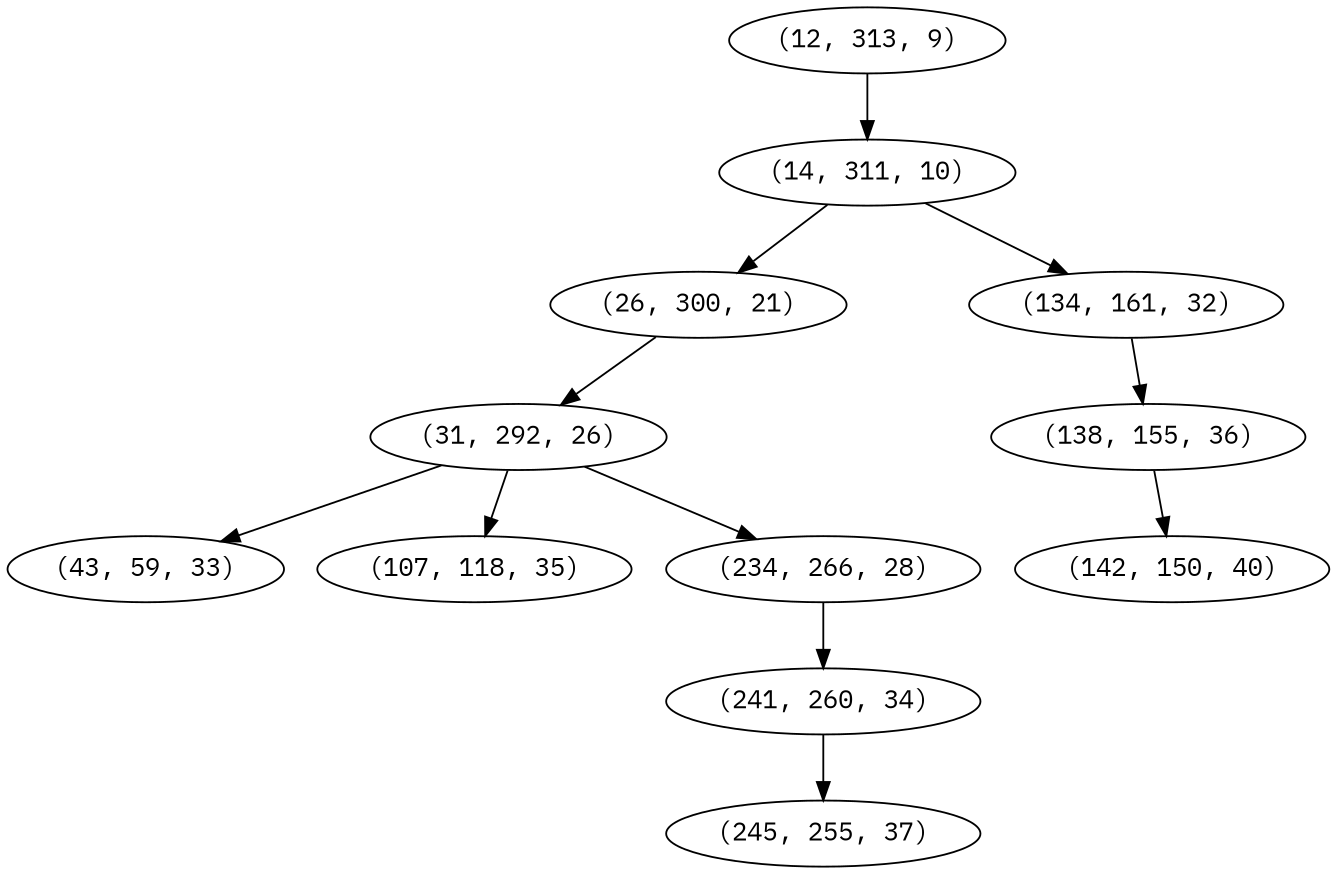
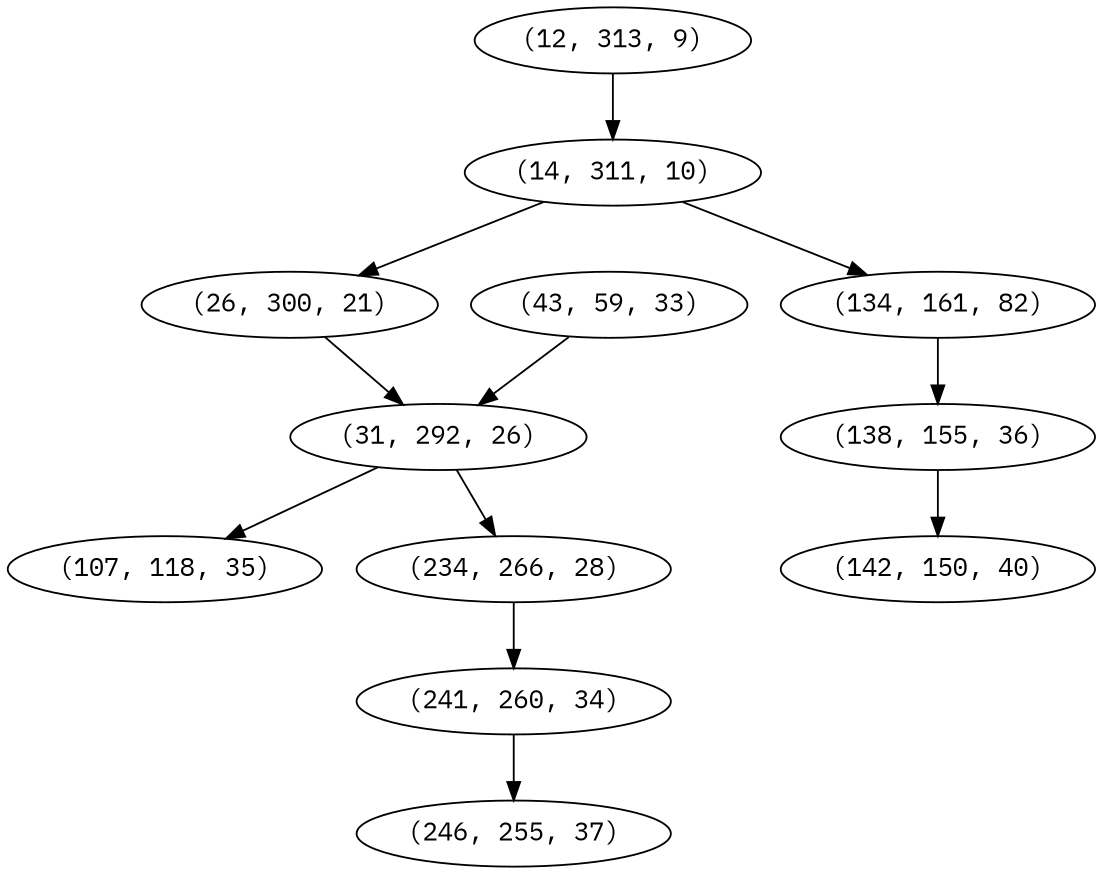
node "(134, 161, 32)": label "(134, 161, 32)" -> "(134, 161, 82)"
edge "(31, 292, 26)" -> "(43, 59, 33)": reversed
node "(245, 255, 37)": label "(245, 255, 37)" -> "(246, 255, 37)"
